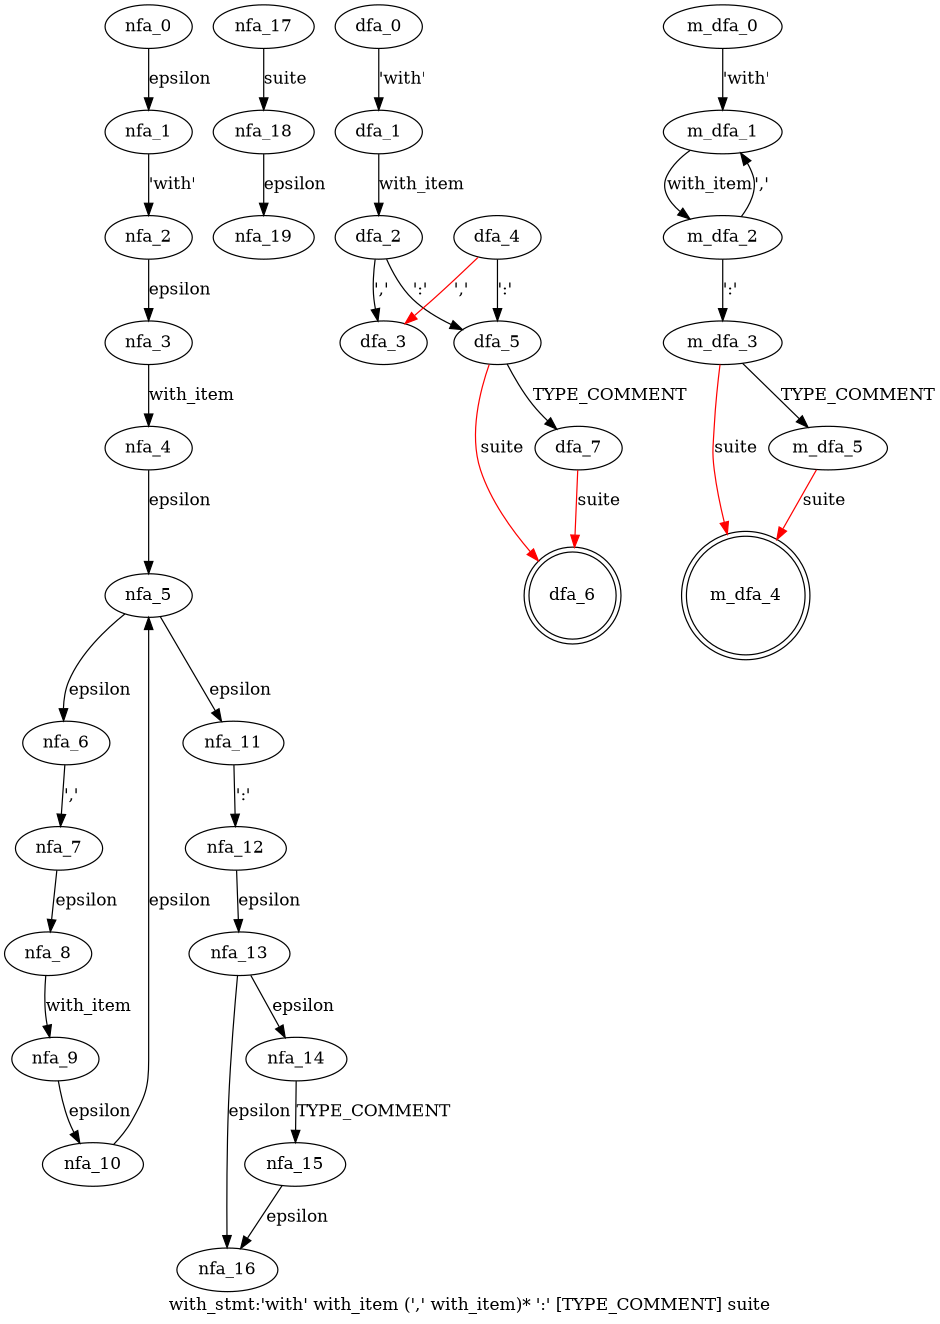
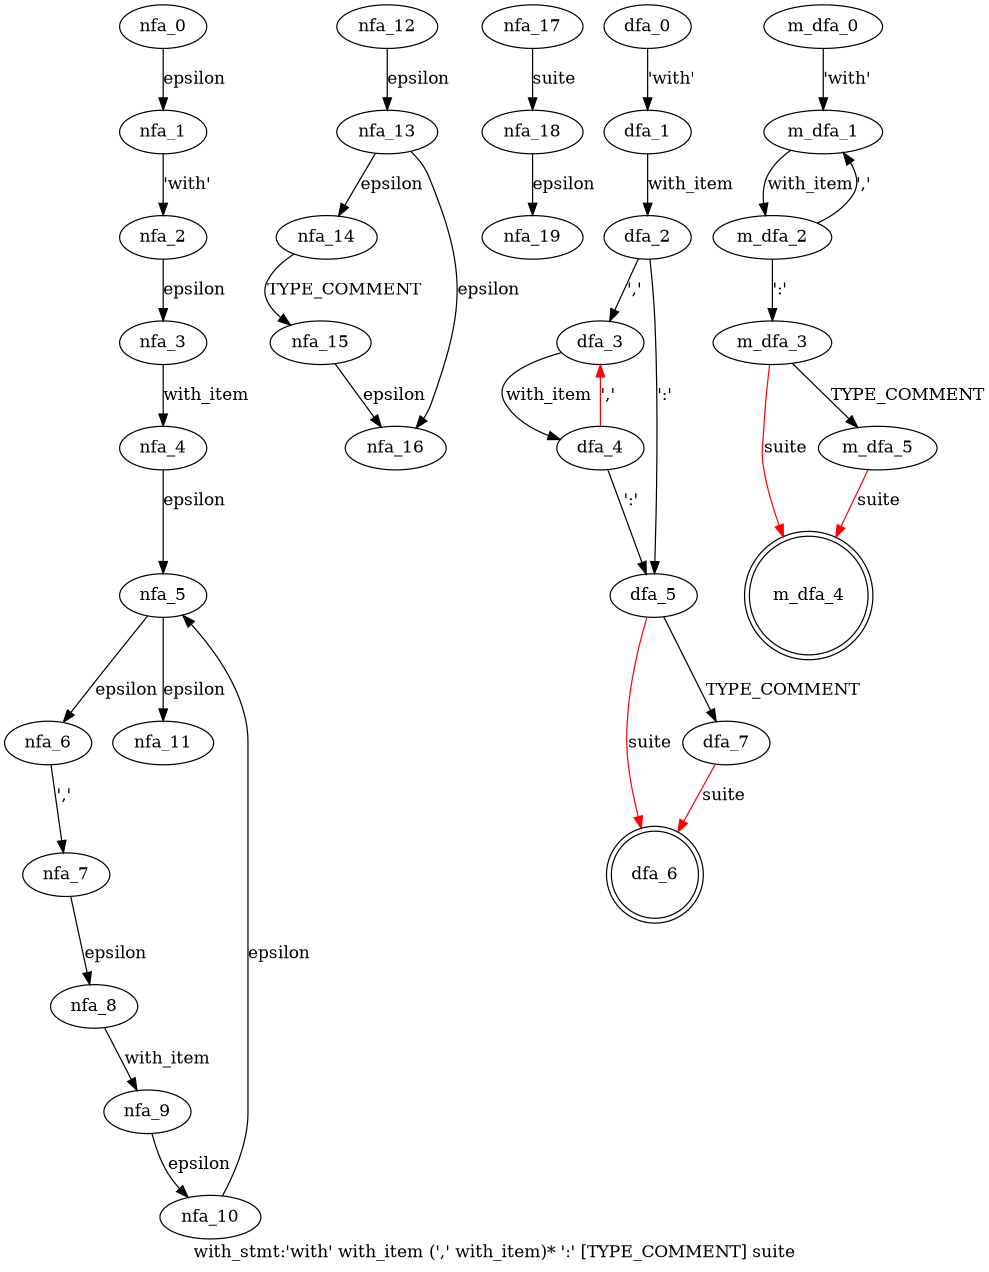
edge "dfa_3" -> "dfa_4": added, label "with_item"
edge "nfa_11" -> "nfa_12": removed, label "':'"
